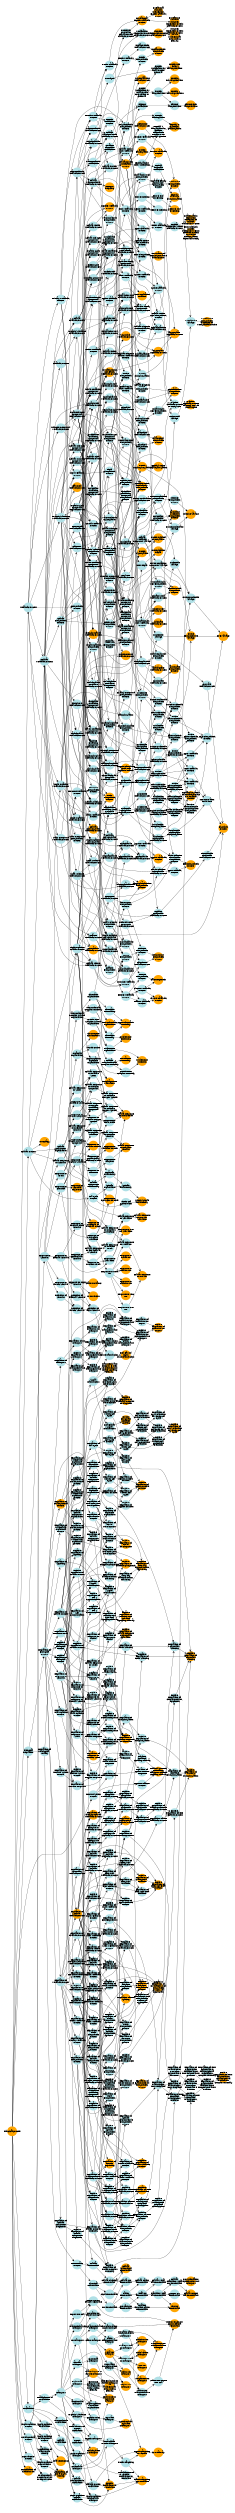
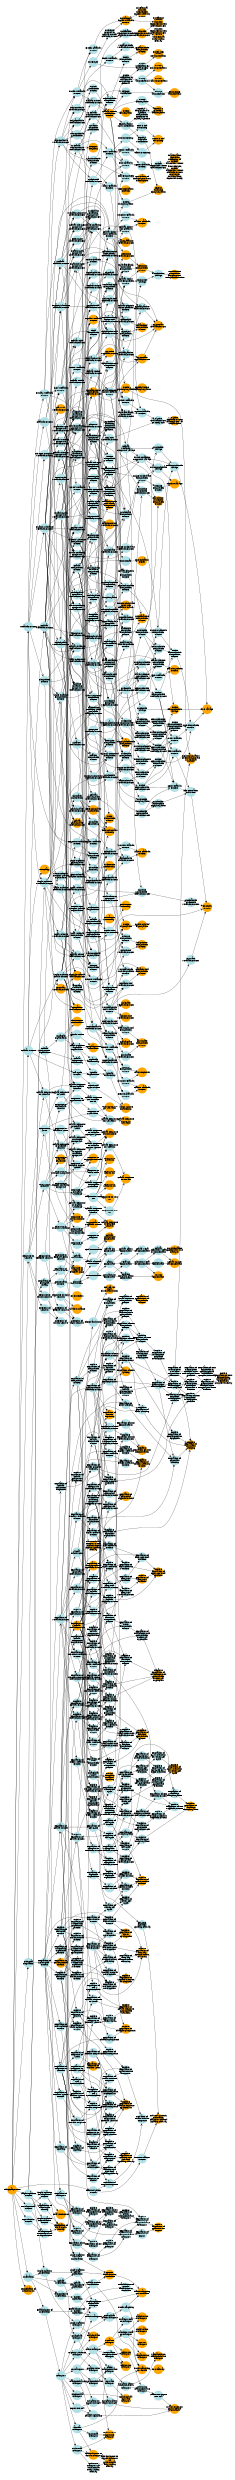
edge "Cellular Biosynthetic Process" -> "Biosynthetic Process": reversed
node "Secondary Metabolic Process": added
node "Response To Misfolded Protein": label "Response To Misfolded Protein" -> "Tryptophan To Misfolded Protein"
